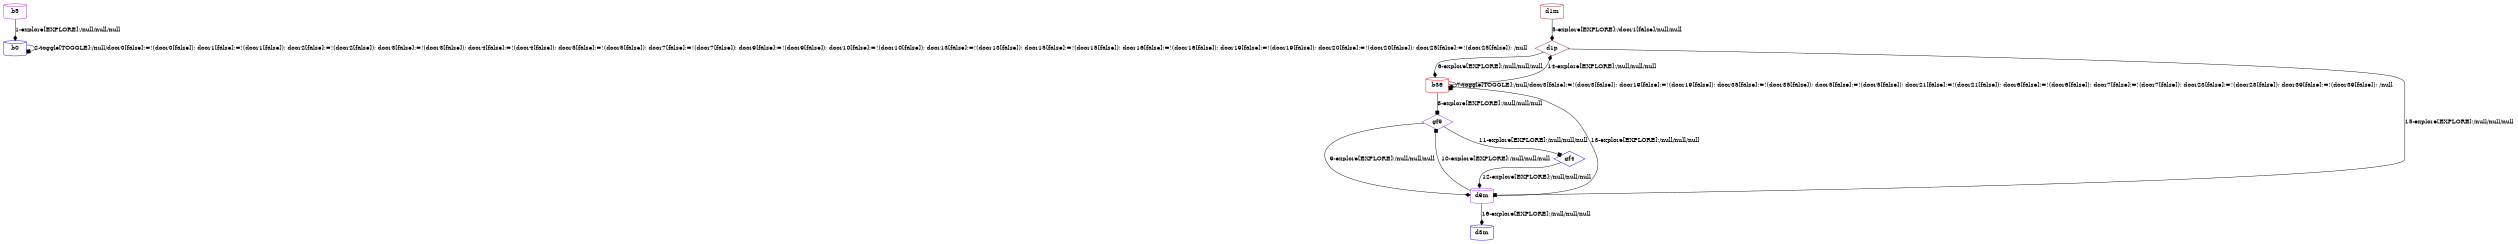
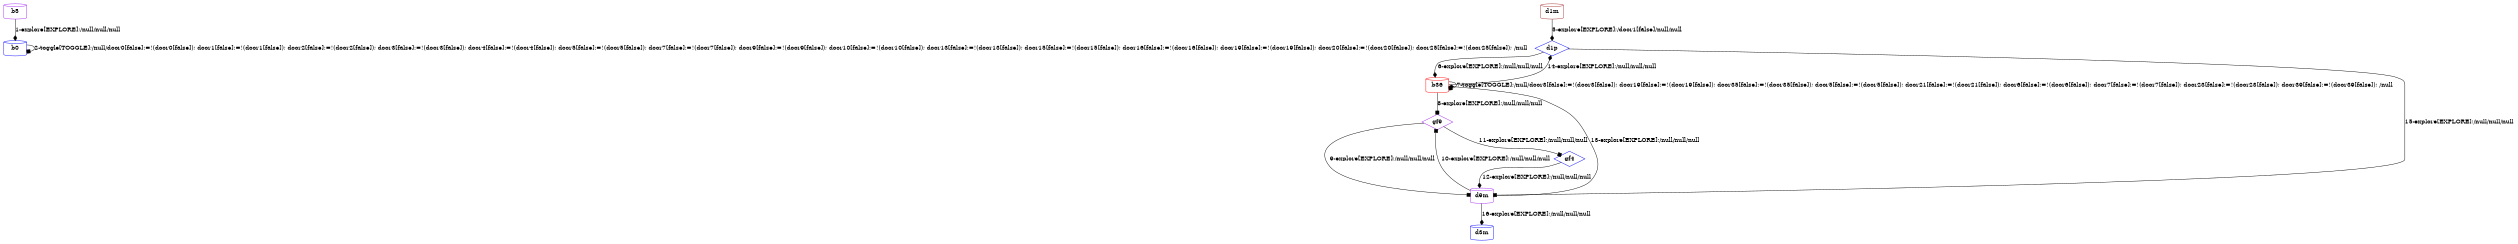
node "d1p": color brown -> blue
edge "gf9" -> "d9m": arrowhead diamond -> box
